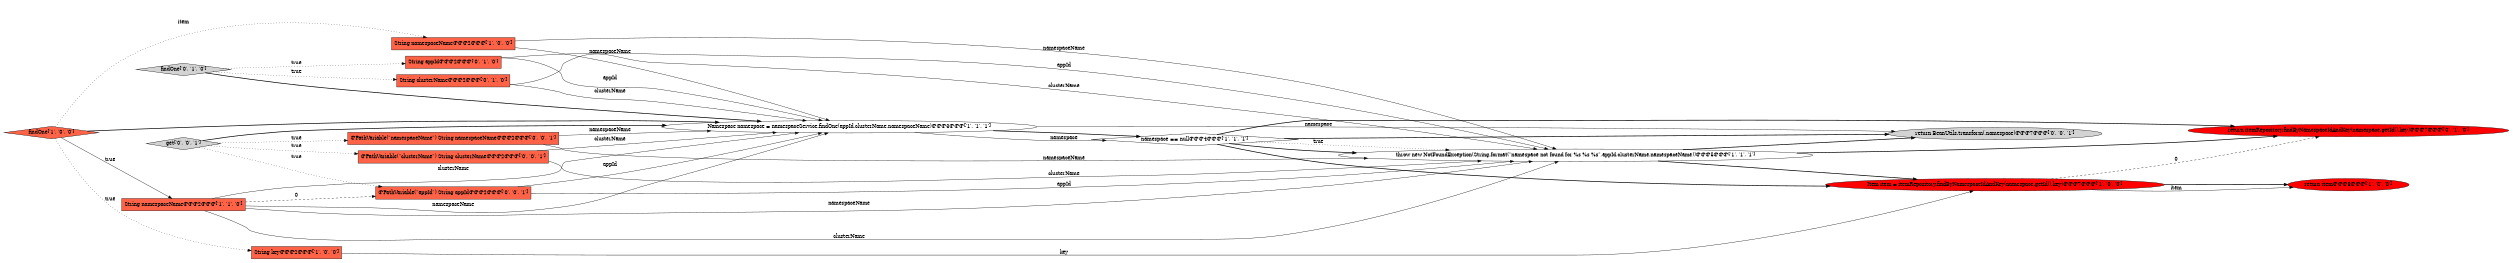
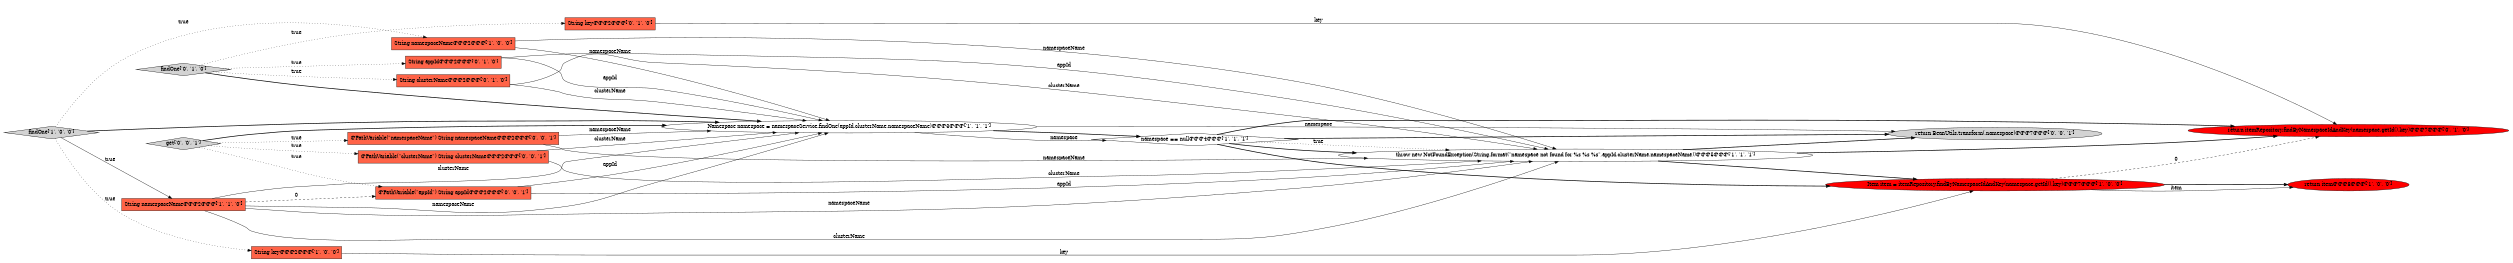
edge "findOne['1', '0', '0']" -> "String namespaceName@@@2@@@['1', '0', '0']": label "item" -> "true"
node "String key@@@2@@@['0', '1', '0']": added
node "findOne['1', '0', '0']": fillcolor tomato -> lightgray
